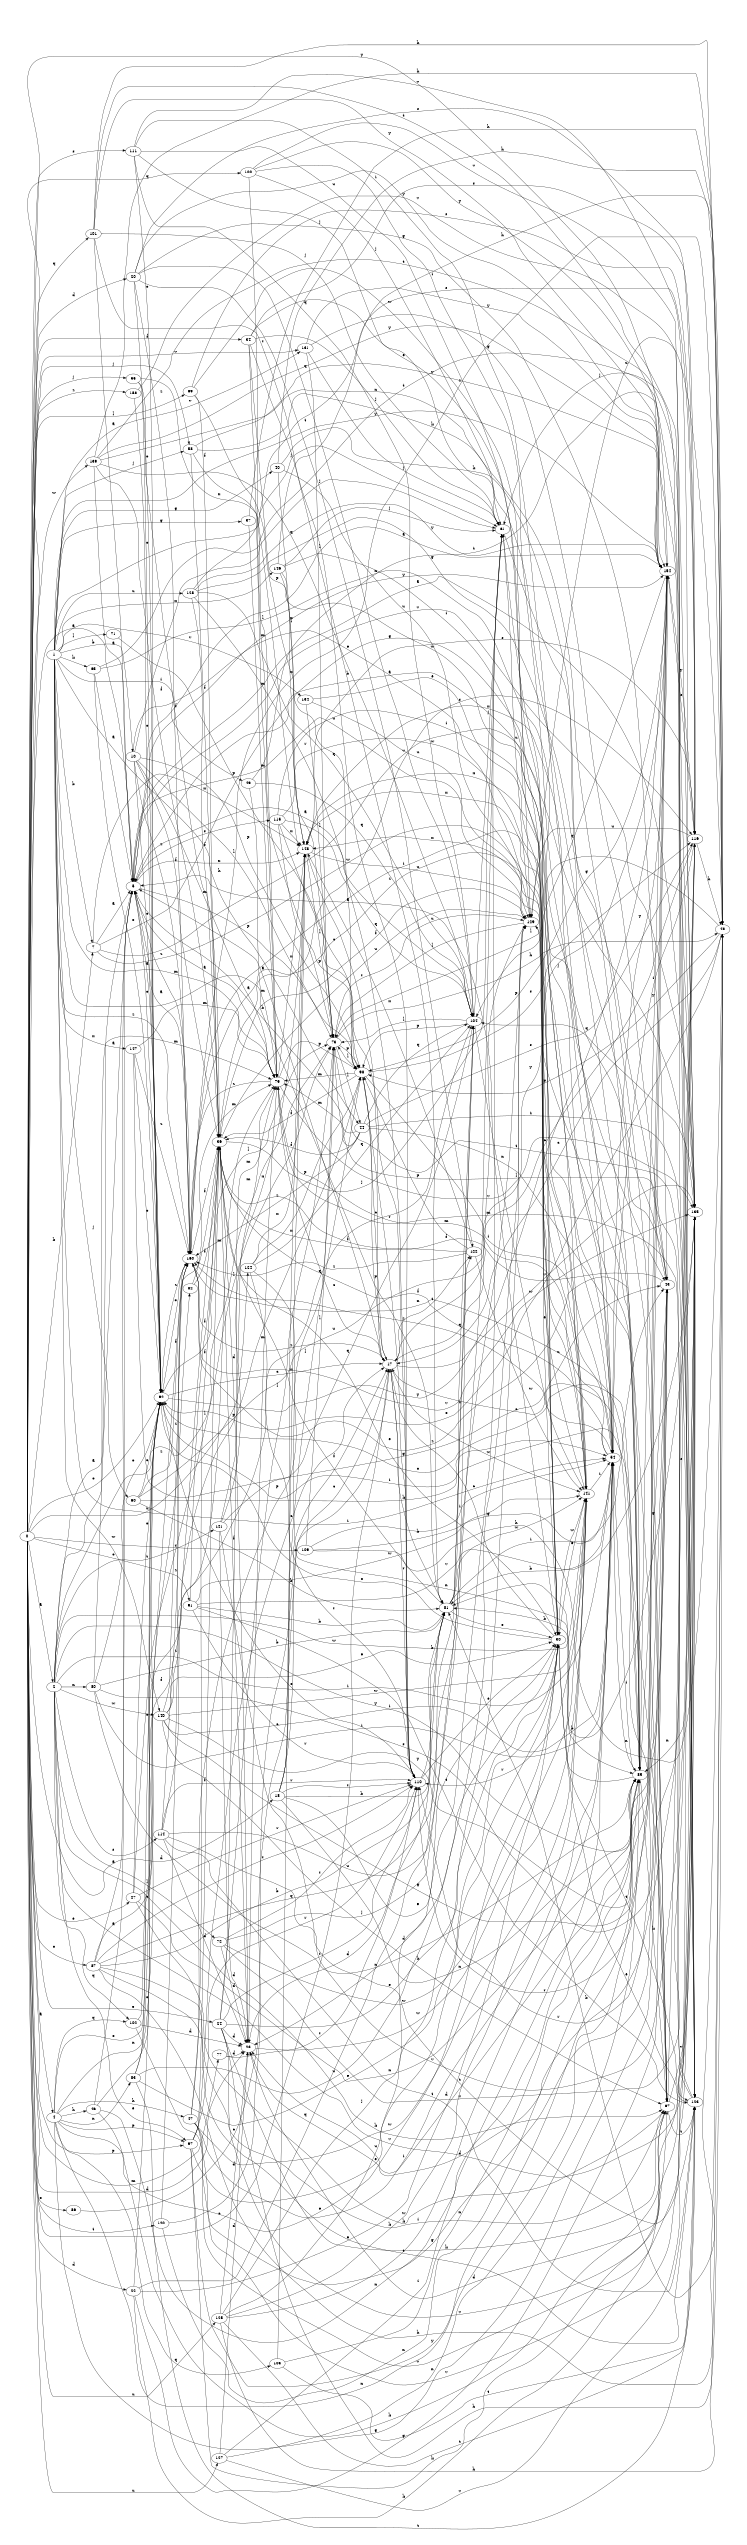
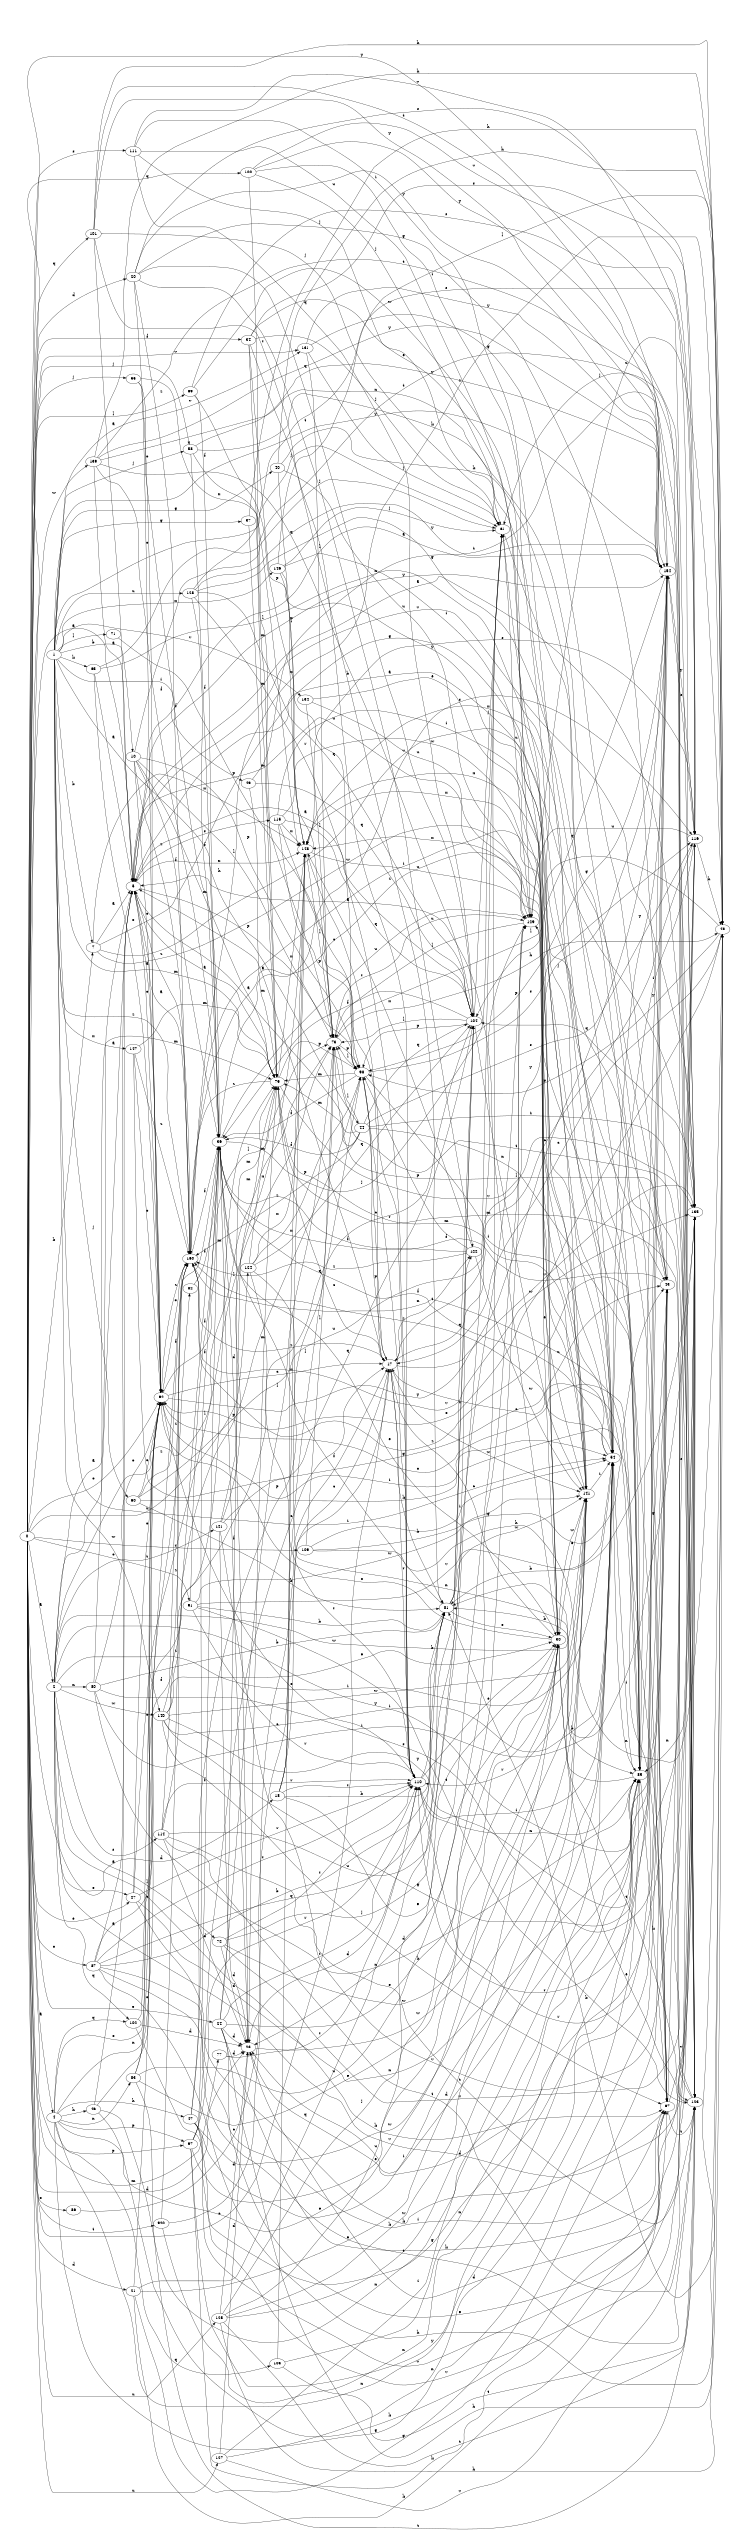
edge "146" -> "48": label "h" -> "l"
node "158": removed
edge "111" -> "92": removed, label "o"
edge "146" -> "141": label "w" -> "y"
edge "10" -> "30": removed, label "e"
edge "129" -> "36": now "104" -> "36"
edge "1" -> "81": removed, label "b"
edge "73" -> "44": reversed
edge "82" -> "79": now "124" -> "79"
edge "81" -> "54": now "110" -> "54"
edge "2" -> "97": now "2" -> "27"
edge "18" -> "85": now "110" -> "85"
node "120": label "120" -> "920"
node "22": label "22" -> "21"
edge "24" -> "135": label "v" -> "e"
